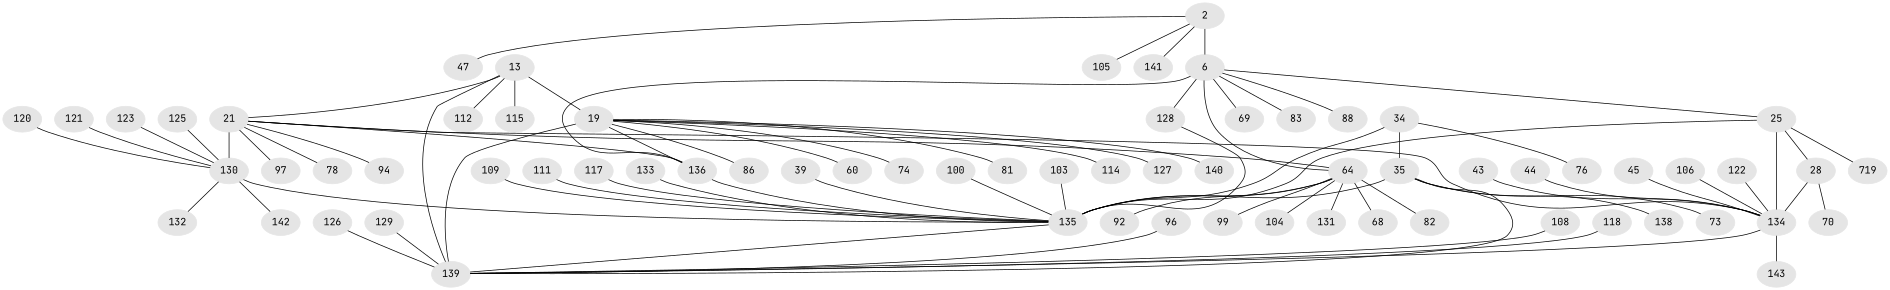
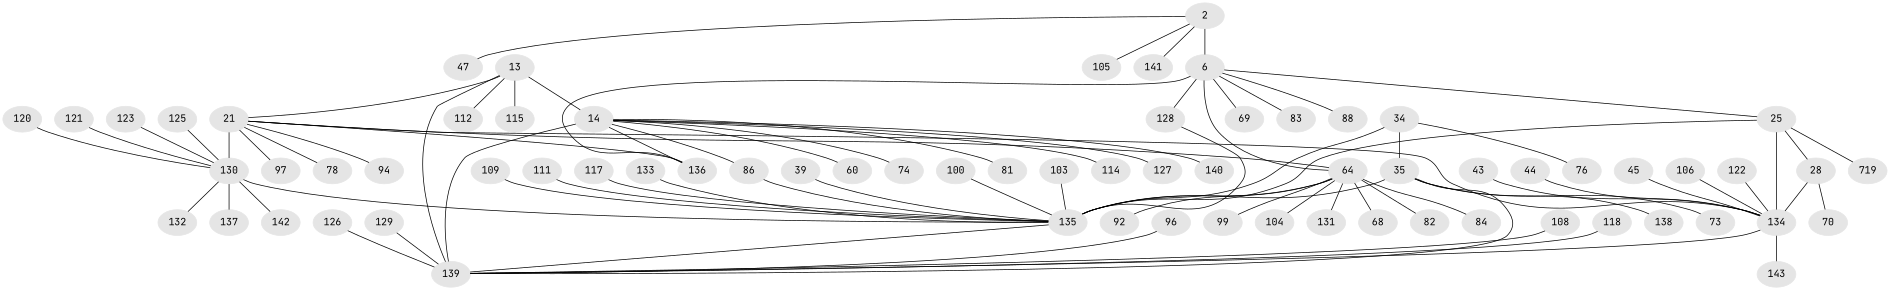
node "19": label "19" -> "14"
edge "136" -- "135": now "86" -- "135"
node "137": added
node "84": added
